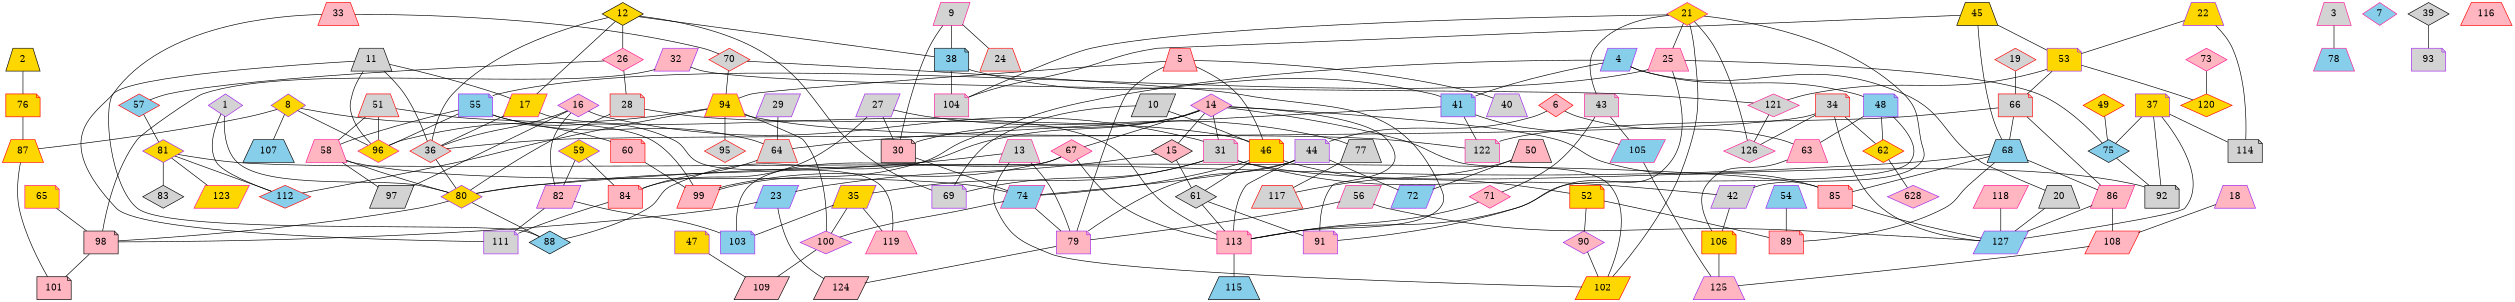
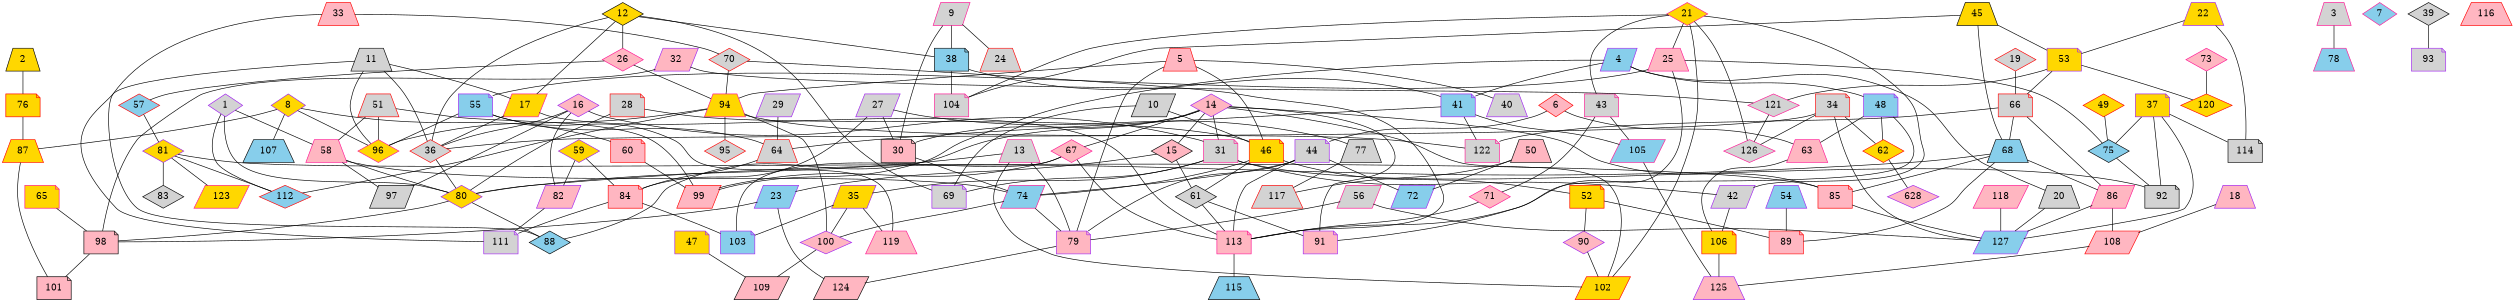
edge "26" -- "28": now "26" -- "94"
edge "55" -- "58": now "1" -- "58"
edge "82" -- "103": now "84" -- "103"
